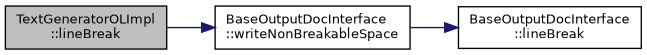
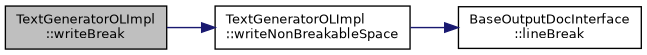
node "TextGeneratorOLImpl ::lineBreak": label "TextGeneratorOLImpl ::lineBreak" -> "TextGeneratorOLImpl ::writeBreak"
node "BaseOutputDocInterface ::writeNonBreakableSpace": label "BaseOutputDocInterface ::writeNonBreakableSpace" -> "TextGeneratorOLImpl ::writeNonBreakableSpace"
